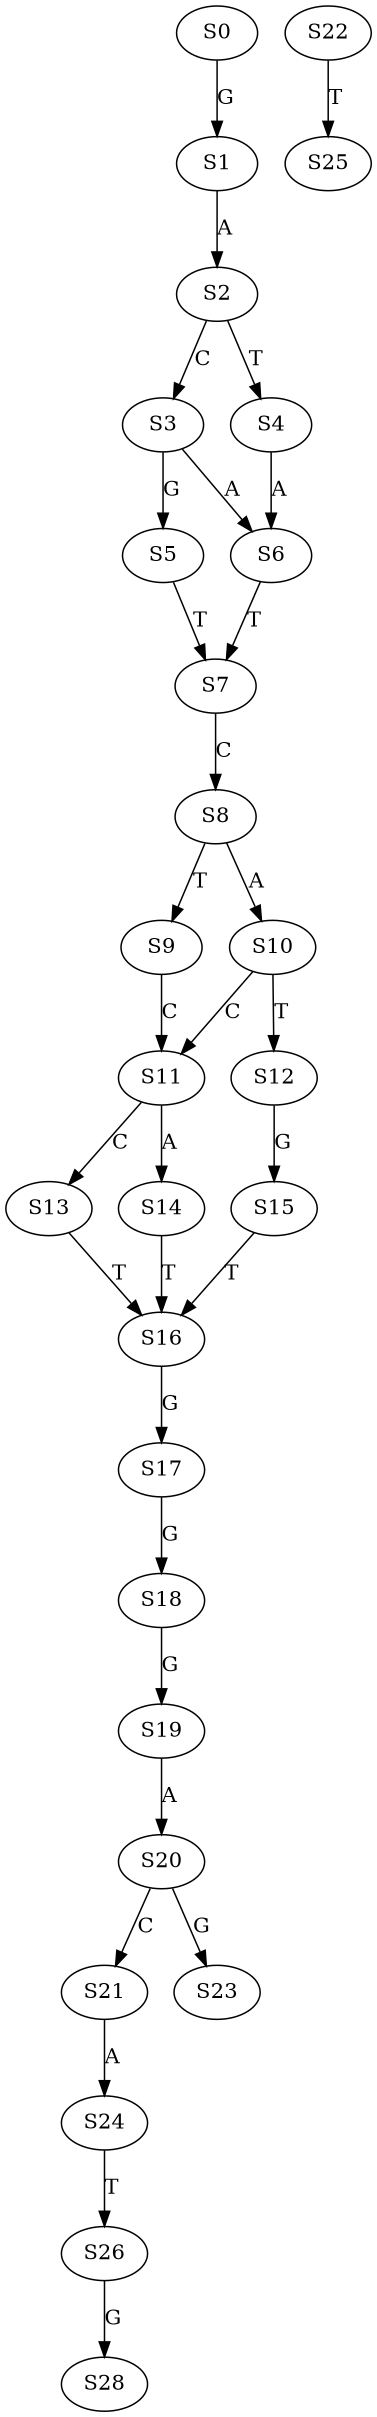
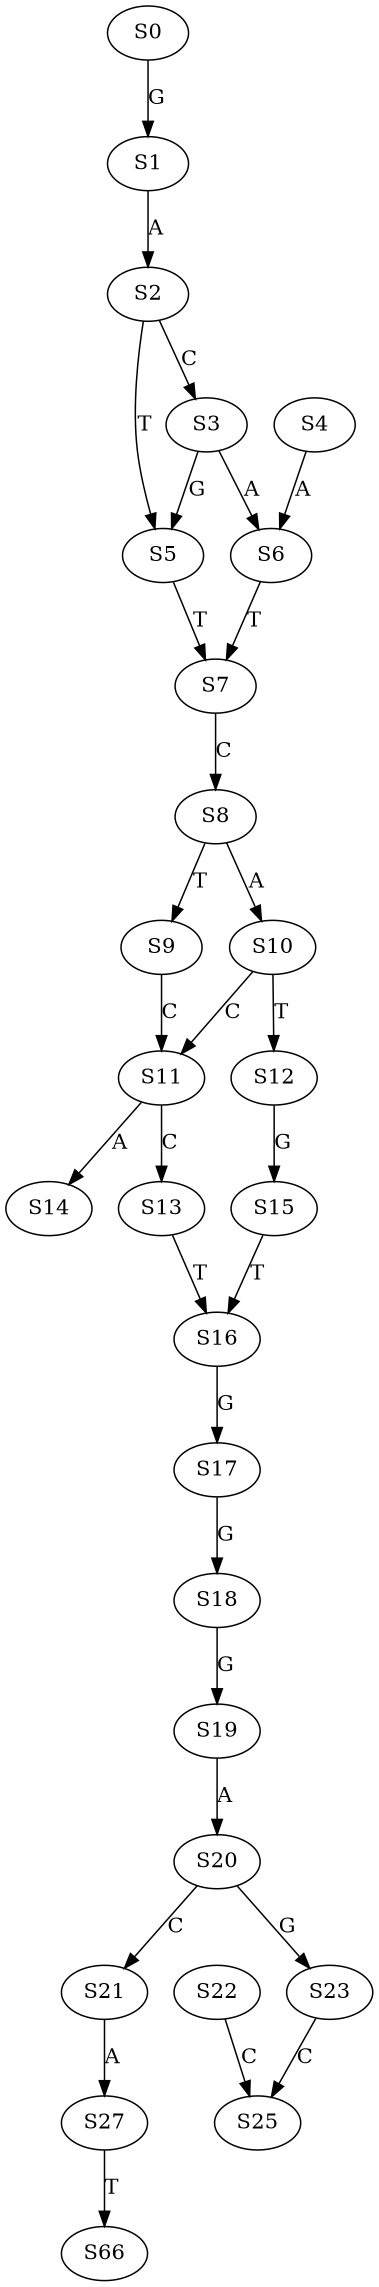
edge "S22" -> "S25": label "T" -> "C"
edge "S2" -> "S4": now "S2" -> "S5"
edge "S14" -> "S16": removed, label "T"
edge "S23" -> "S25": added, label "C"
node "S24": label "S24" -> "S27"
node "S26": label "S26" -> "S66"
node "S28": removed
